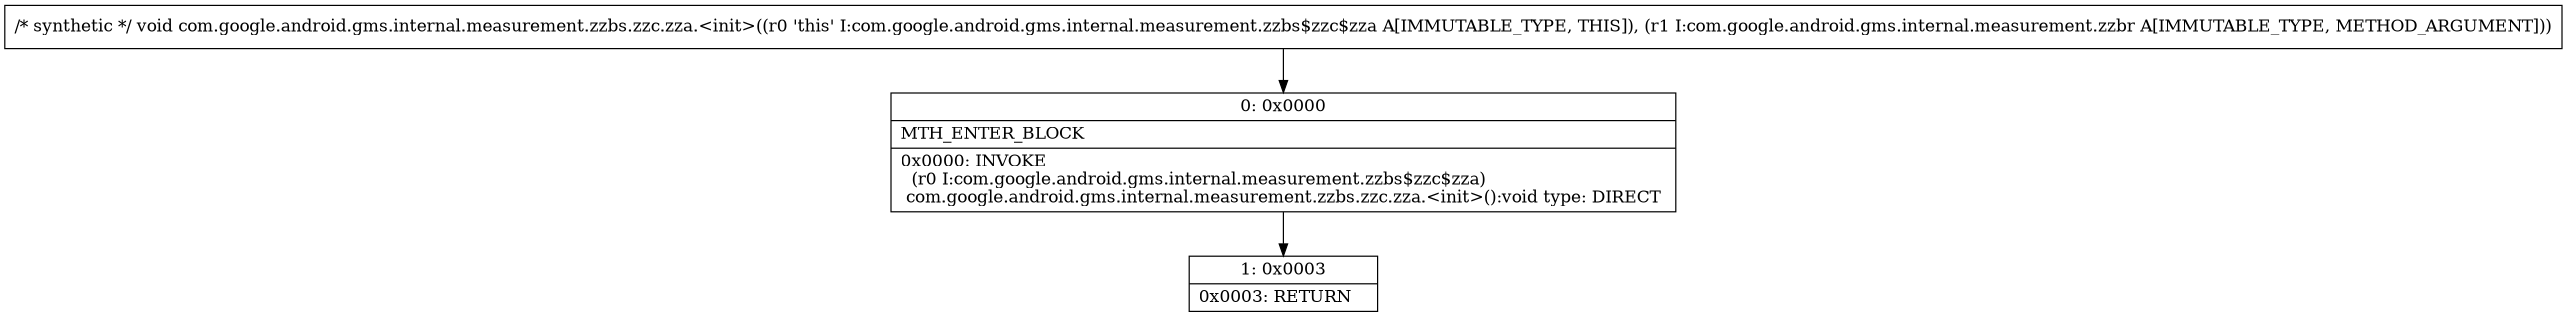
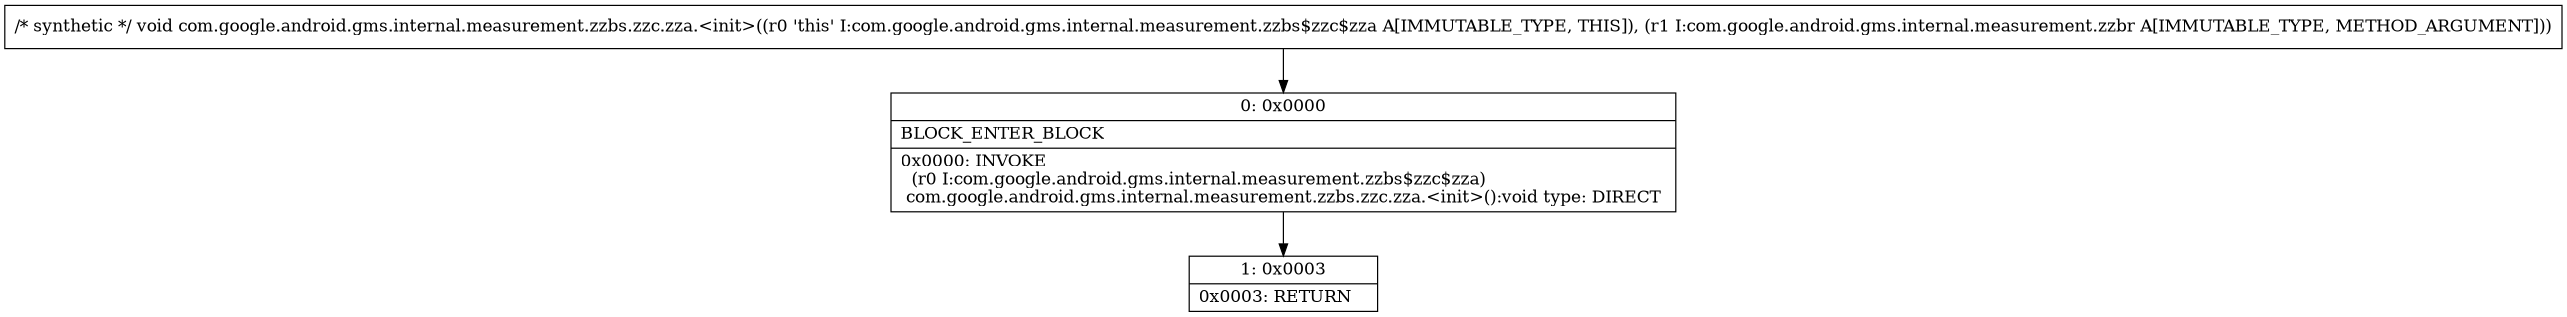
node "0: 0x0000": text "MTH_ENTER_BLOCK" -> "BLOCK_ENTER_BLOCK"
